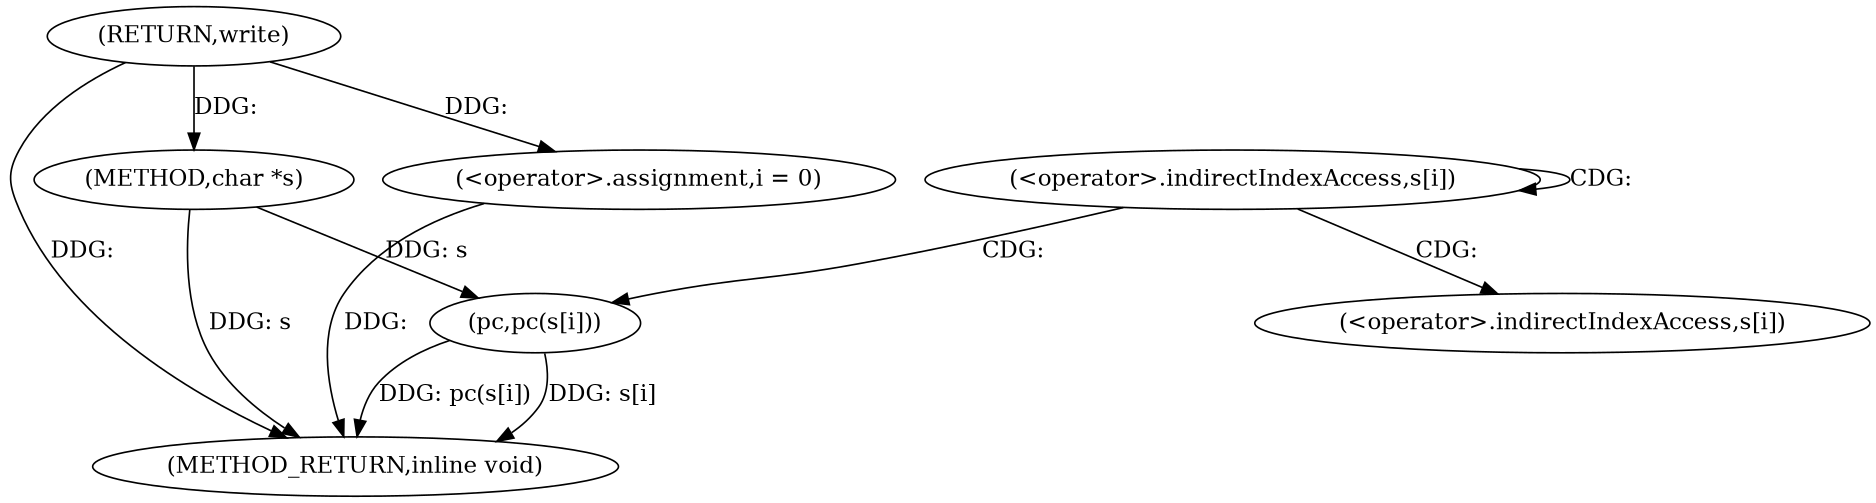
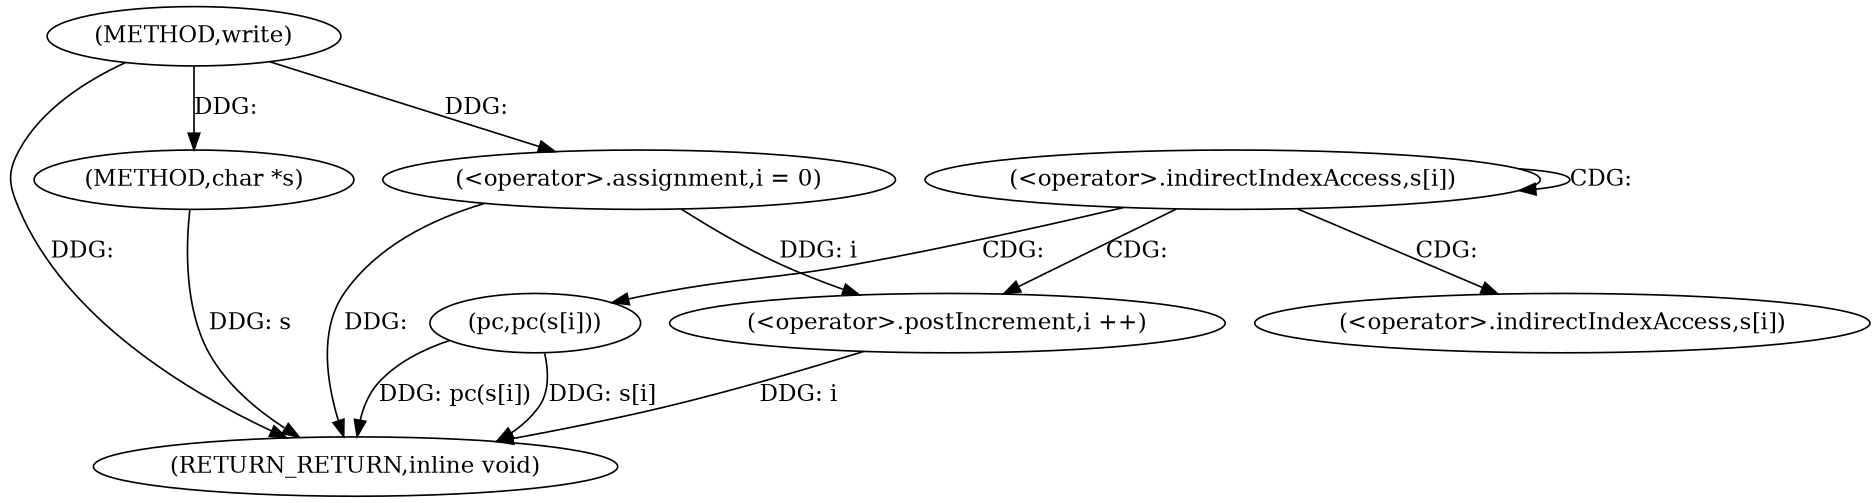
node "(RETURN,write)": label "(RETURN,write)" -> "(METHOD,write)"
edge "(METHOD,char *s)" -> "(pc,pc(s[i]))": removed, label "DDG: s"
node "(<operator>.postIncrement,i ++)": added
node "(METHOD_RETURN,inline void)": label "(METHOD_RETURN,inline void)" -> "(RETURN_RETURN,inline void)"
